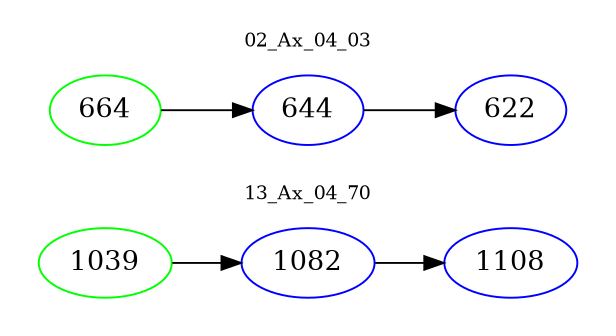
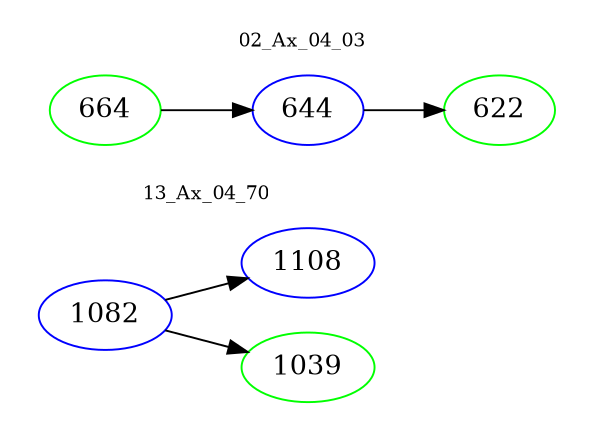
node "622": color blue -> green
edge "1039" -> "1082": reversed
